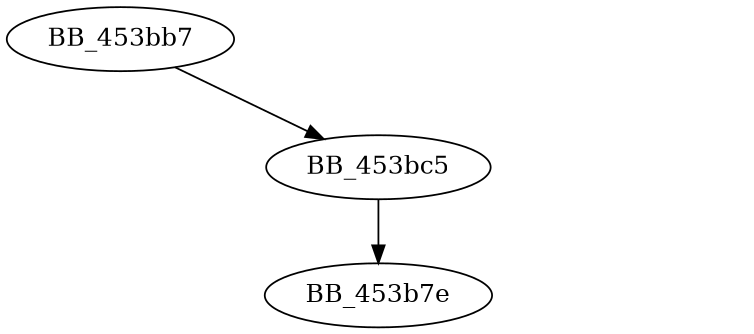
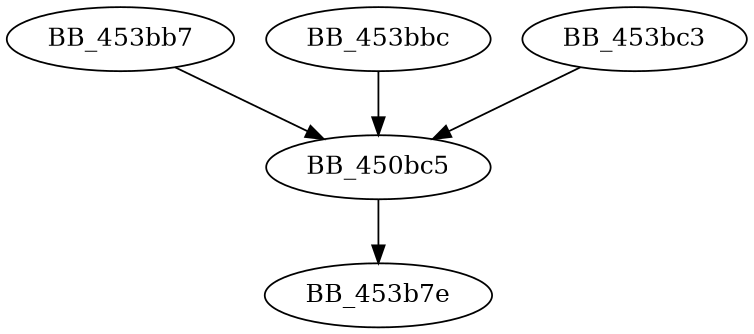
node "BB_453bbc": added
node "BB_453bc3": added
node "BB_453bc5": label "BB_453bc5" -> "BB_450bc5"
